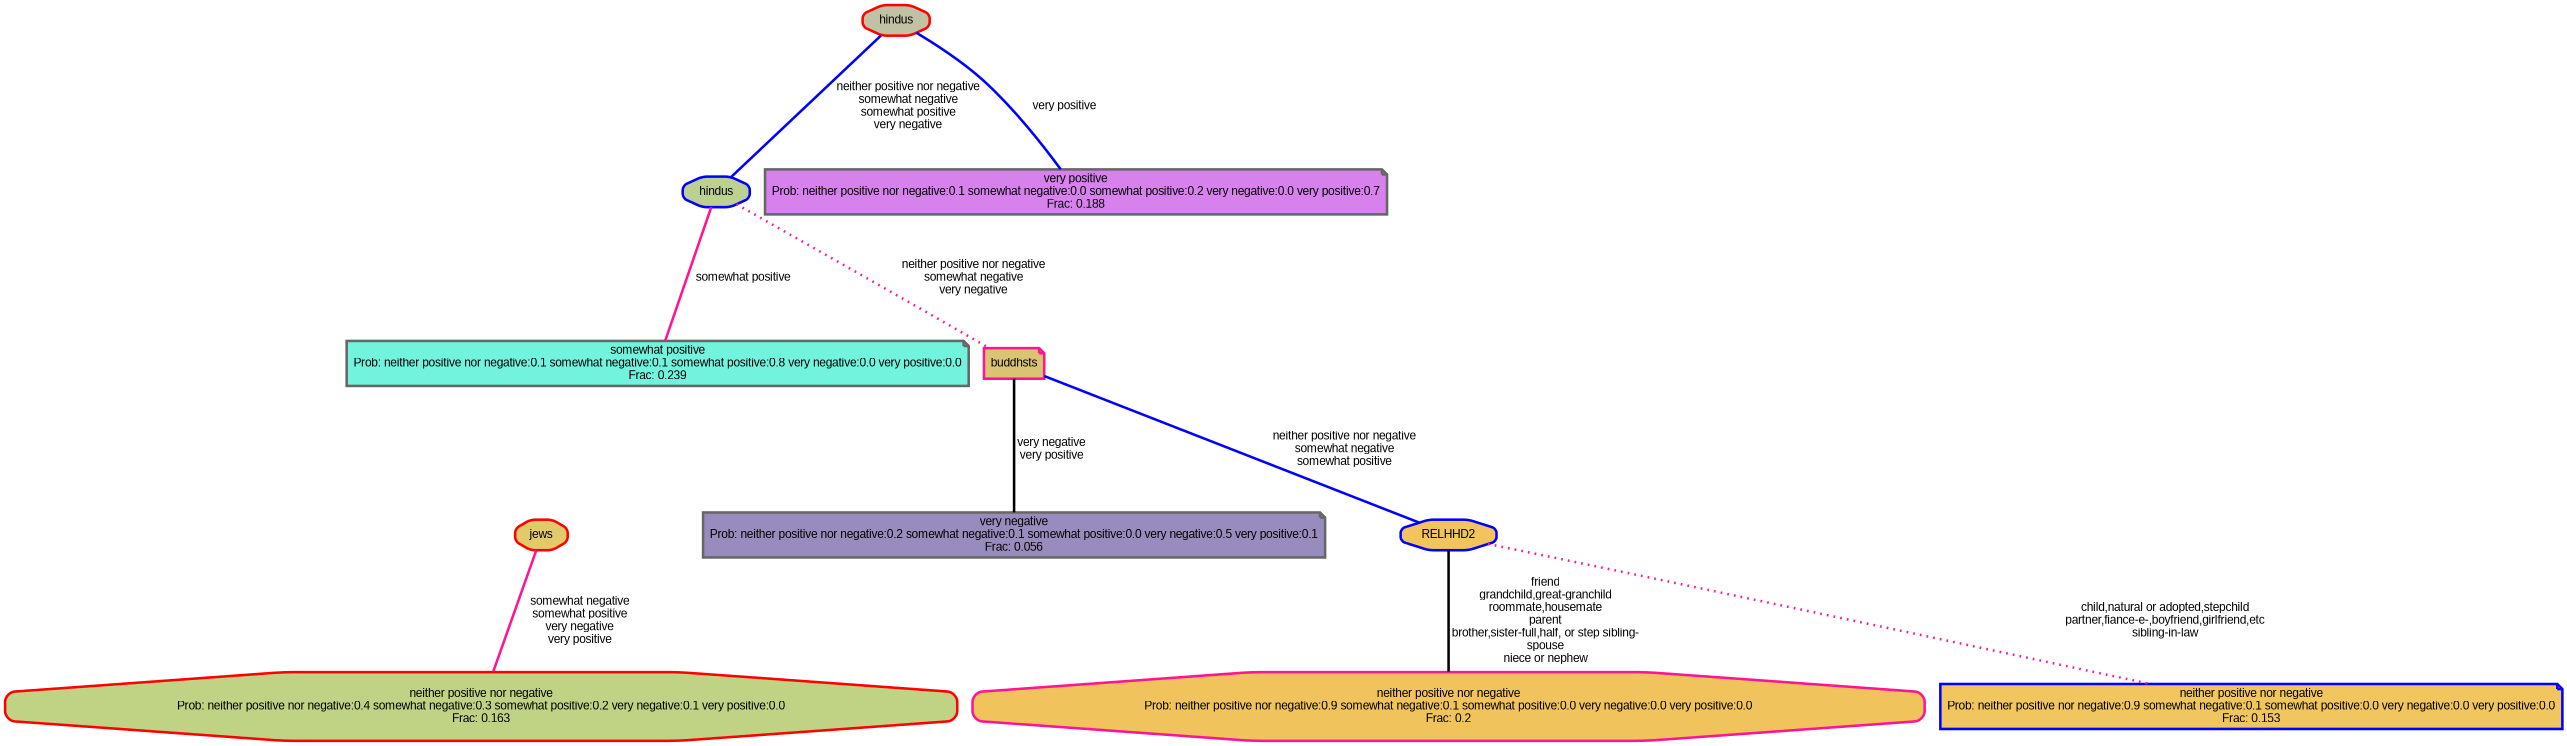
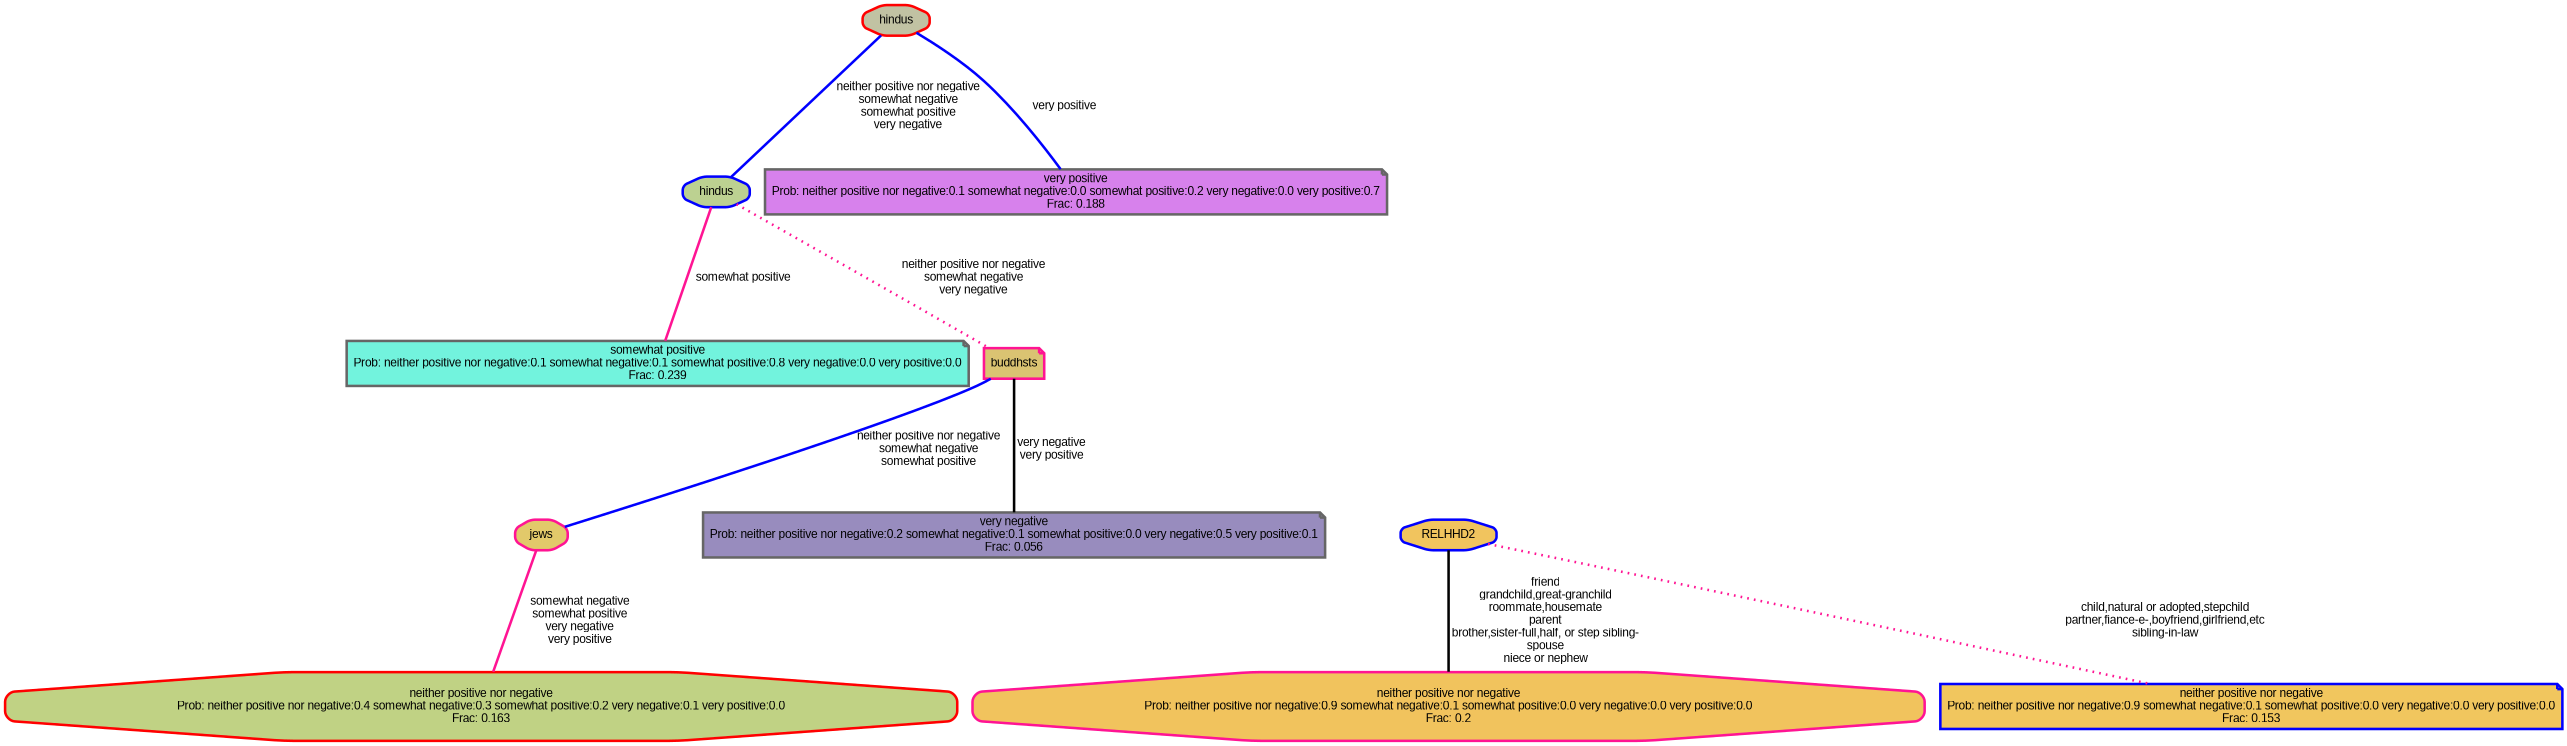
edge "buddhsts" -- "RELHHD2": now "buddhsts" -- "jews"
node "jews": color red -> deeppink
